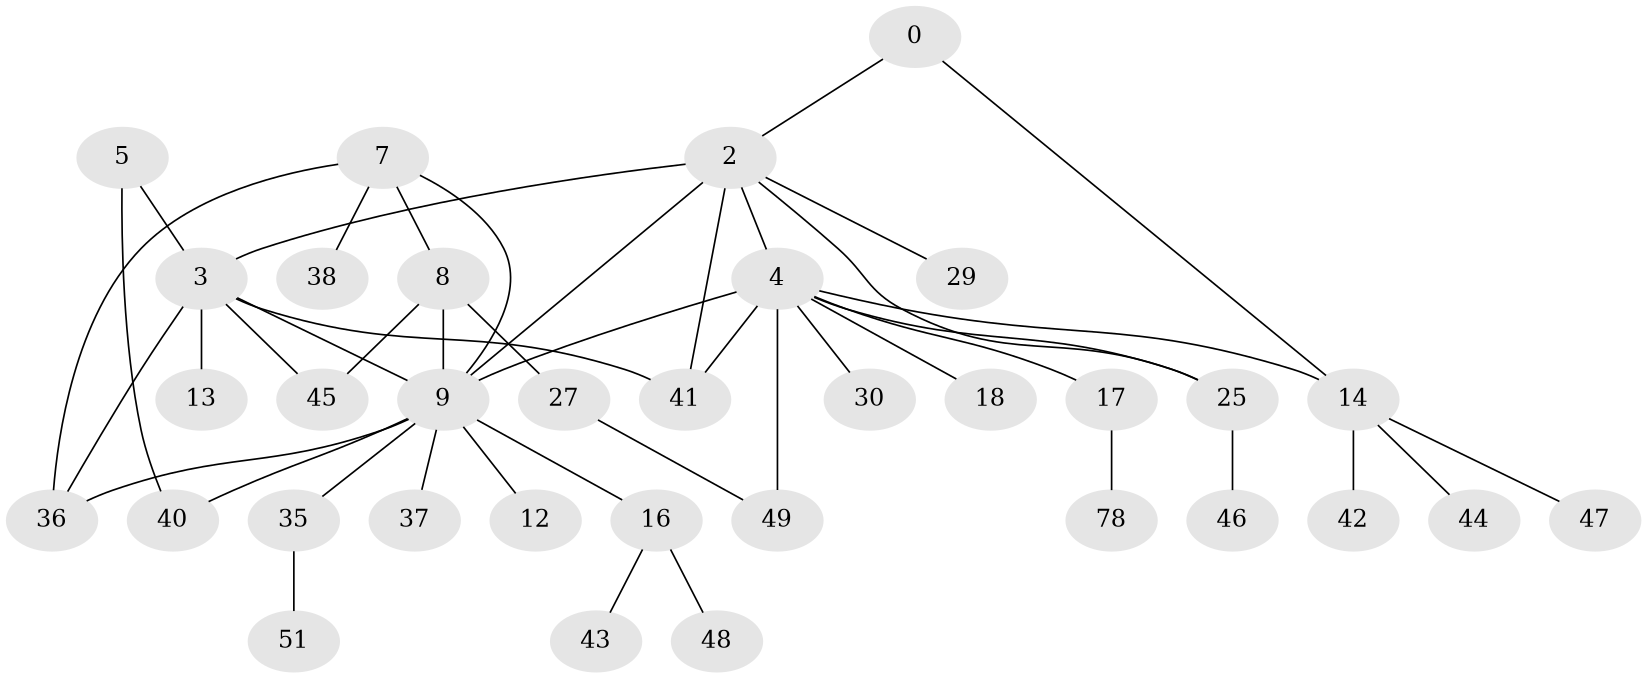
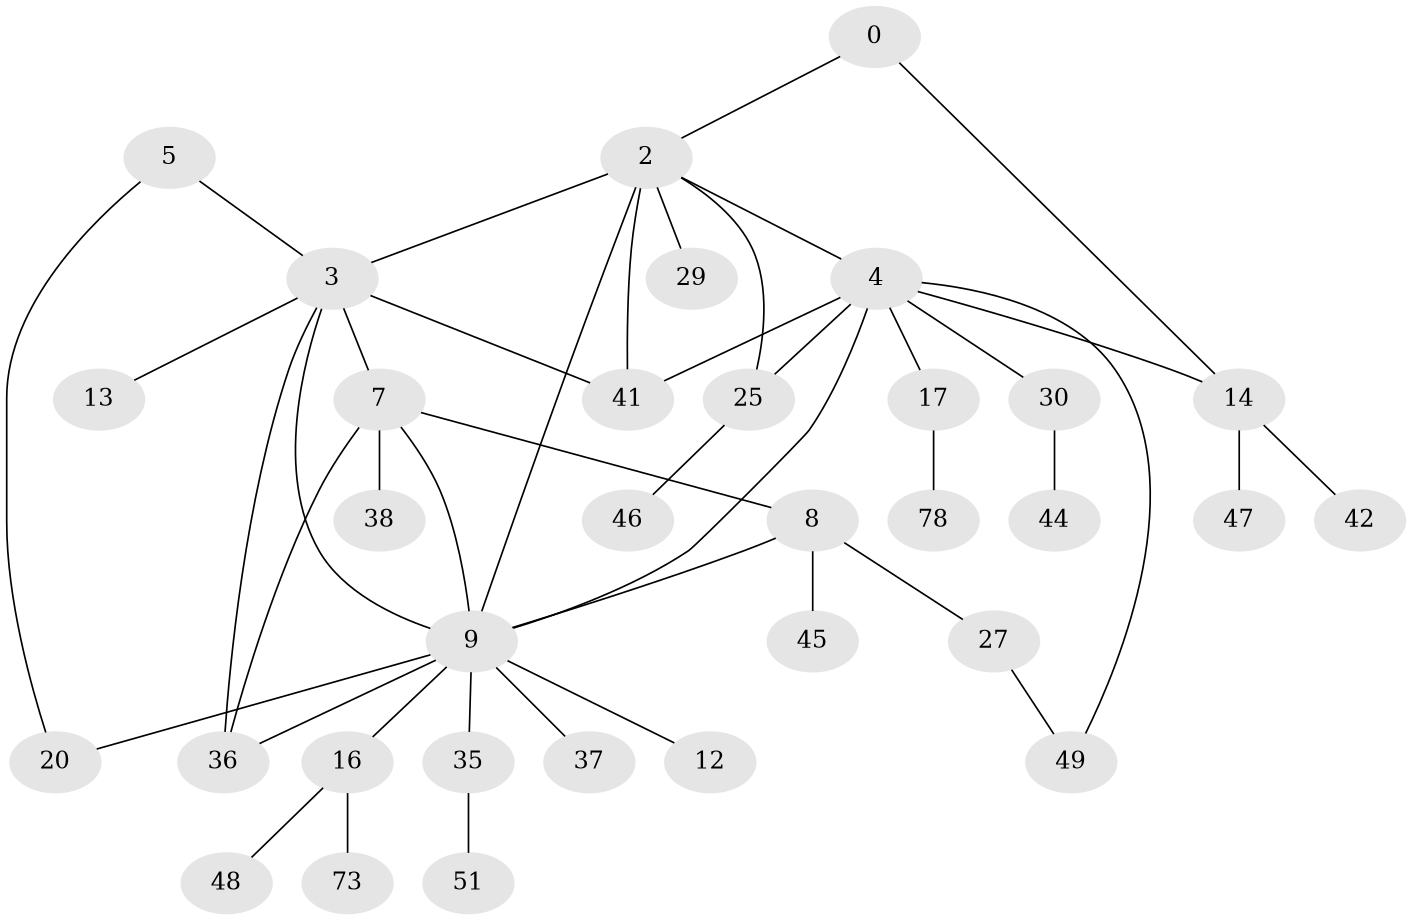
edge "3" -- "45": now "3" -- "7"
node "18": removed
edge "14" -- "44": now "30" -- "44"
node "40": label "40" -> "20"
node "43": label "43" -> "73"
